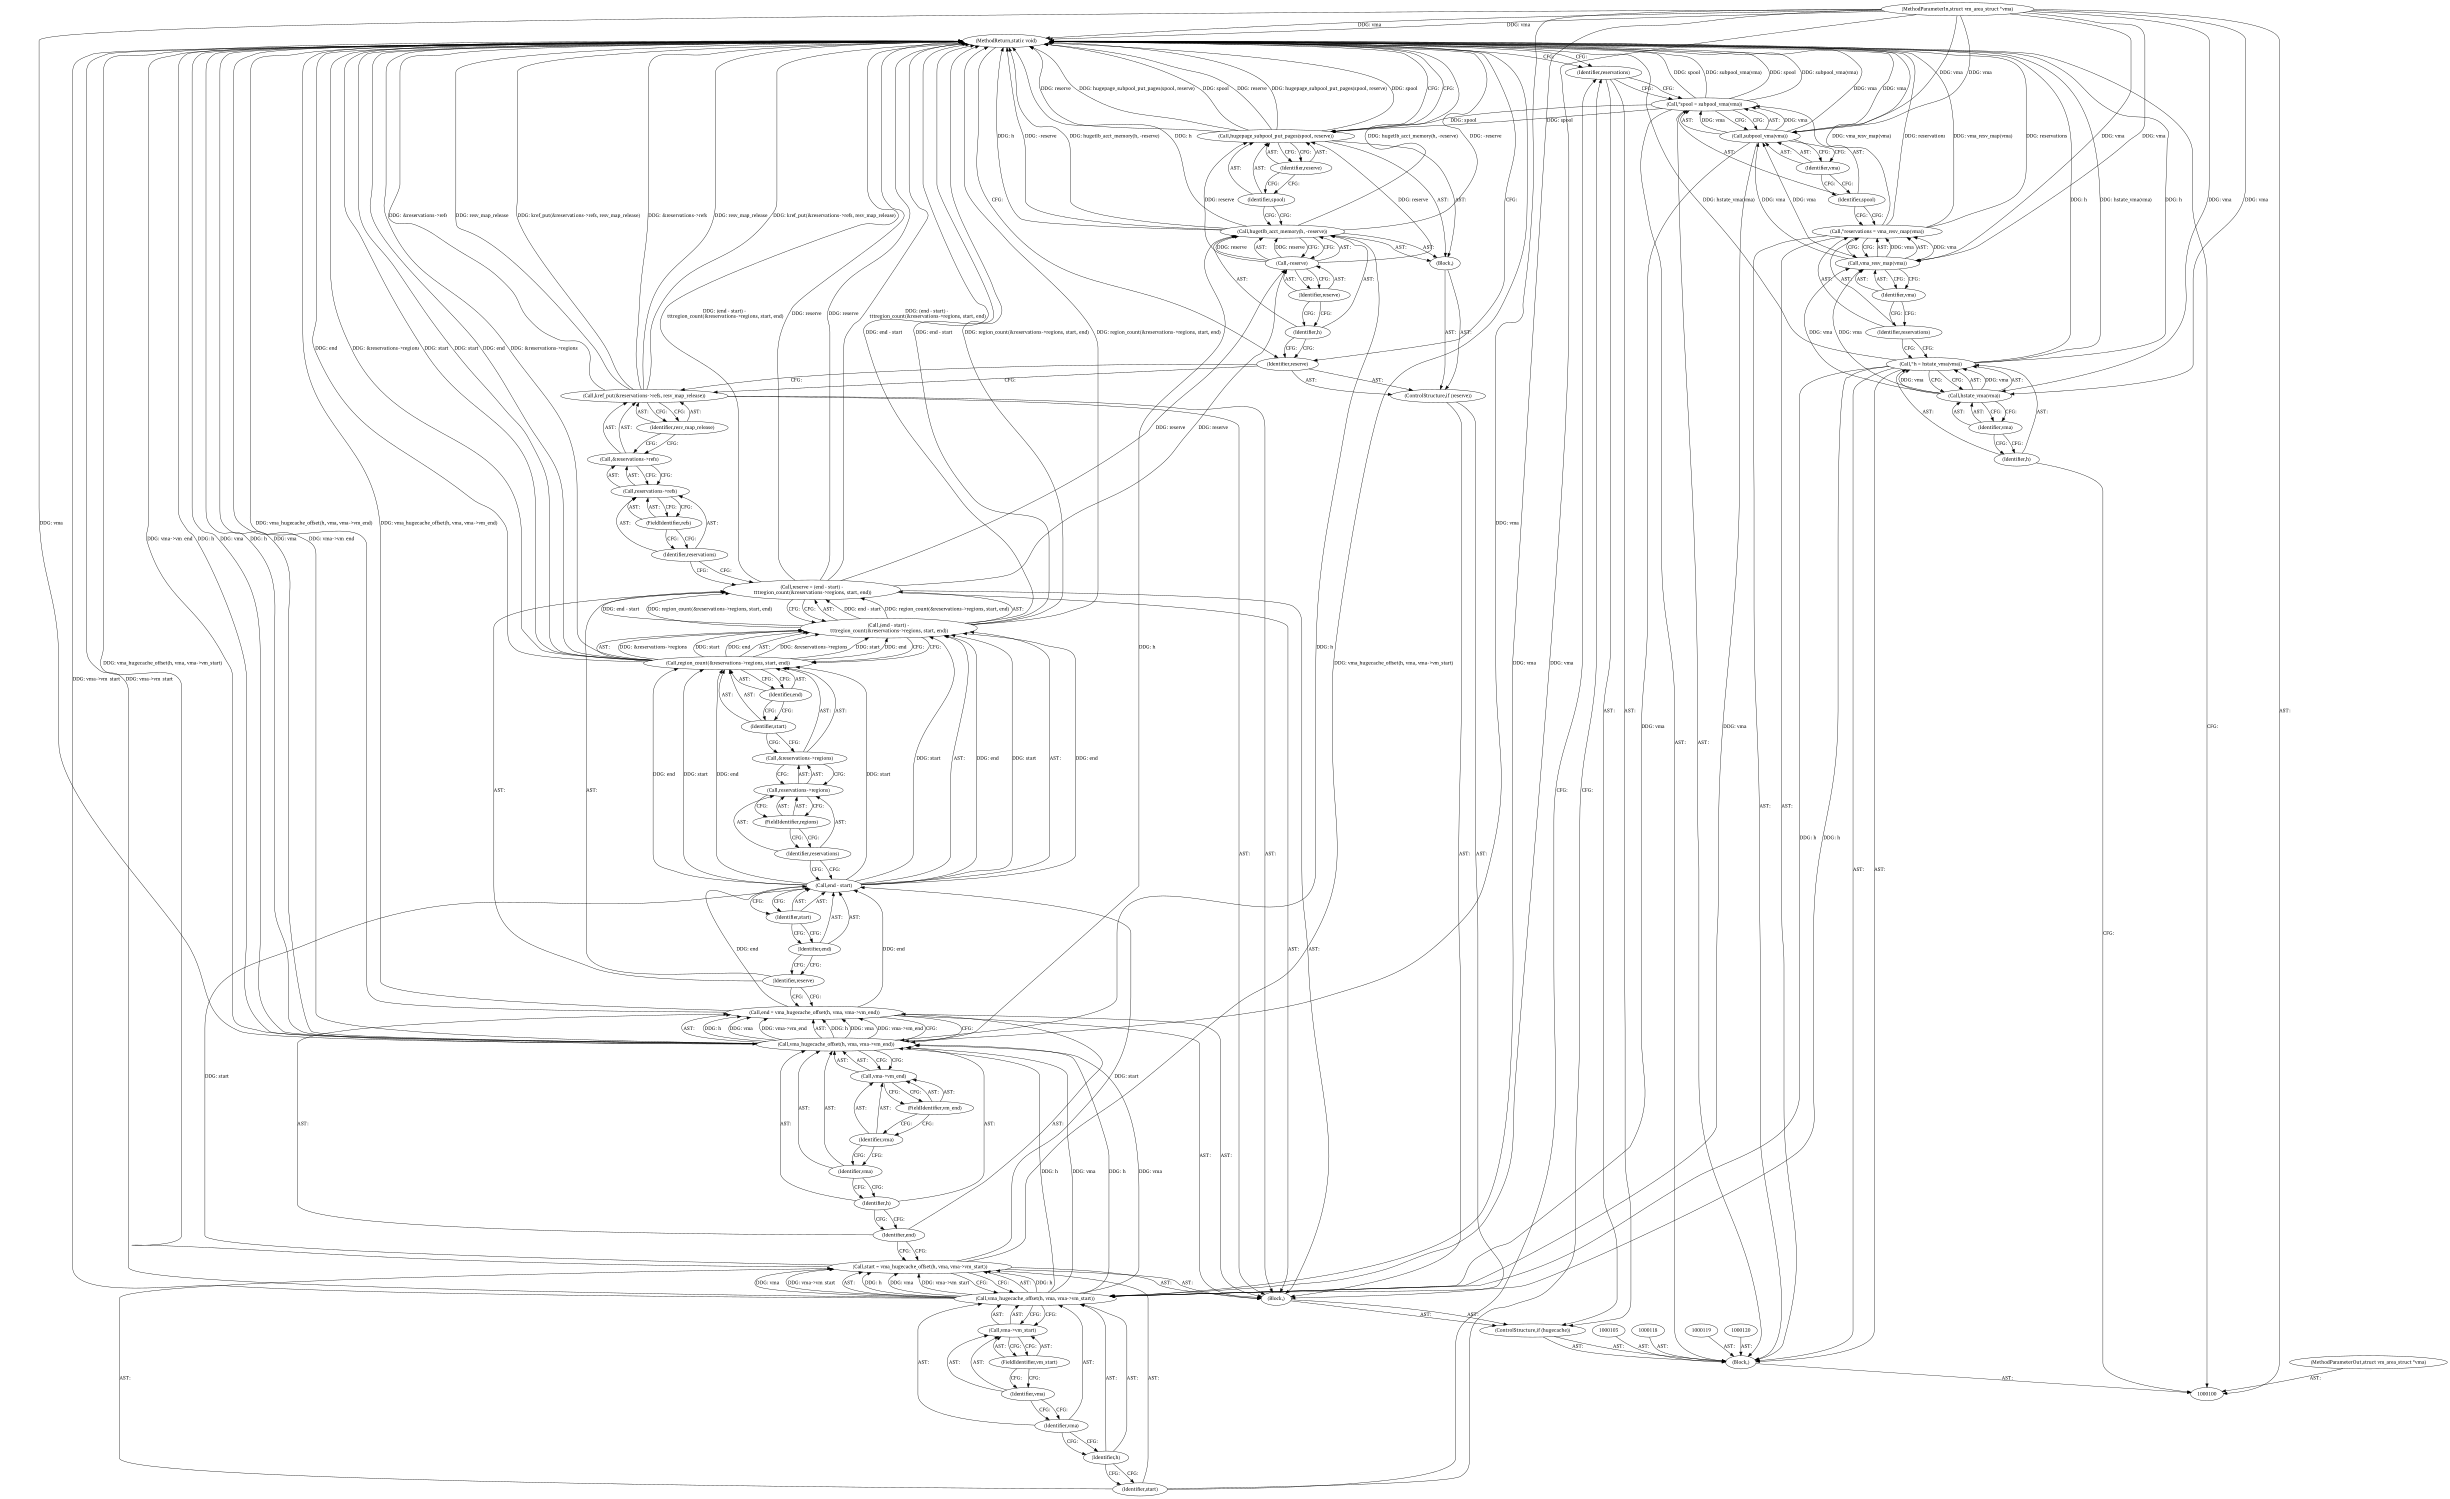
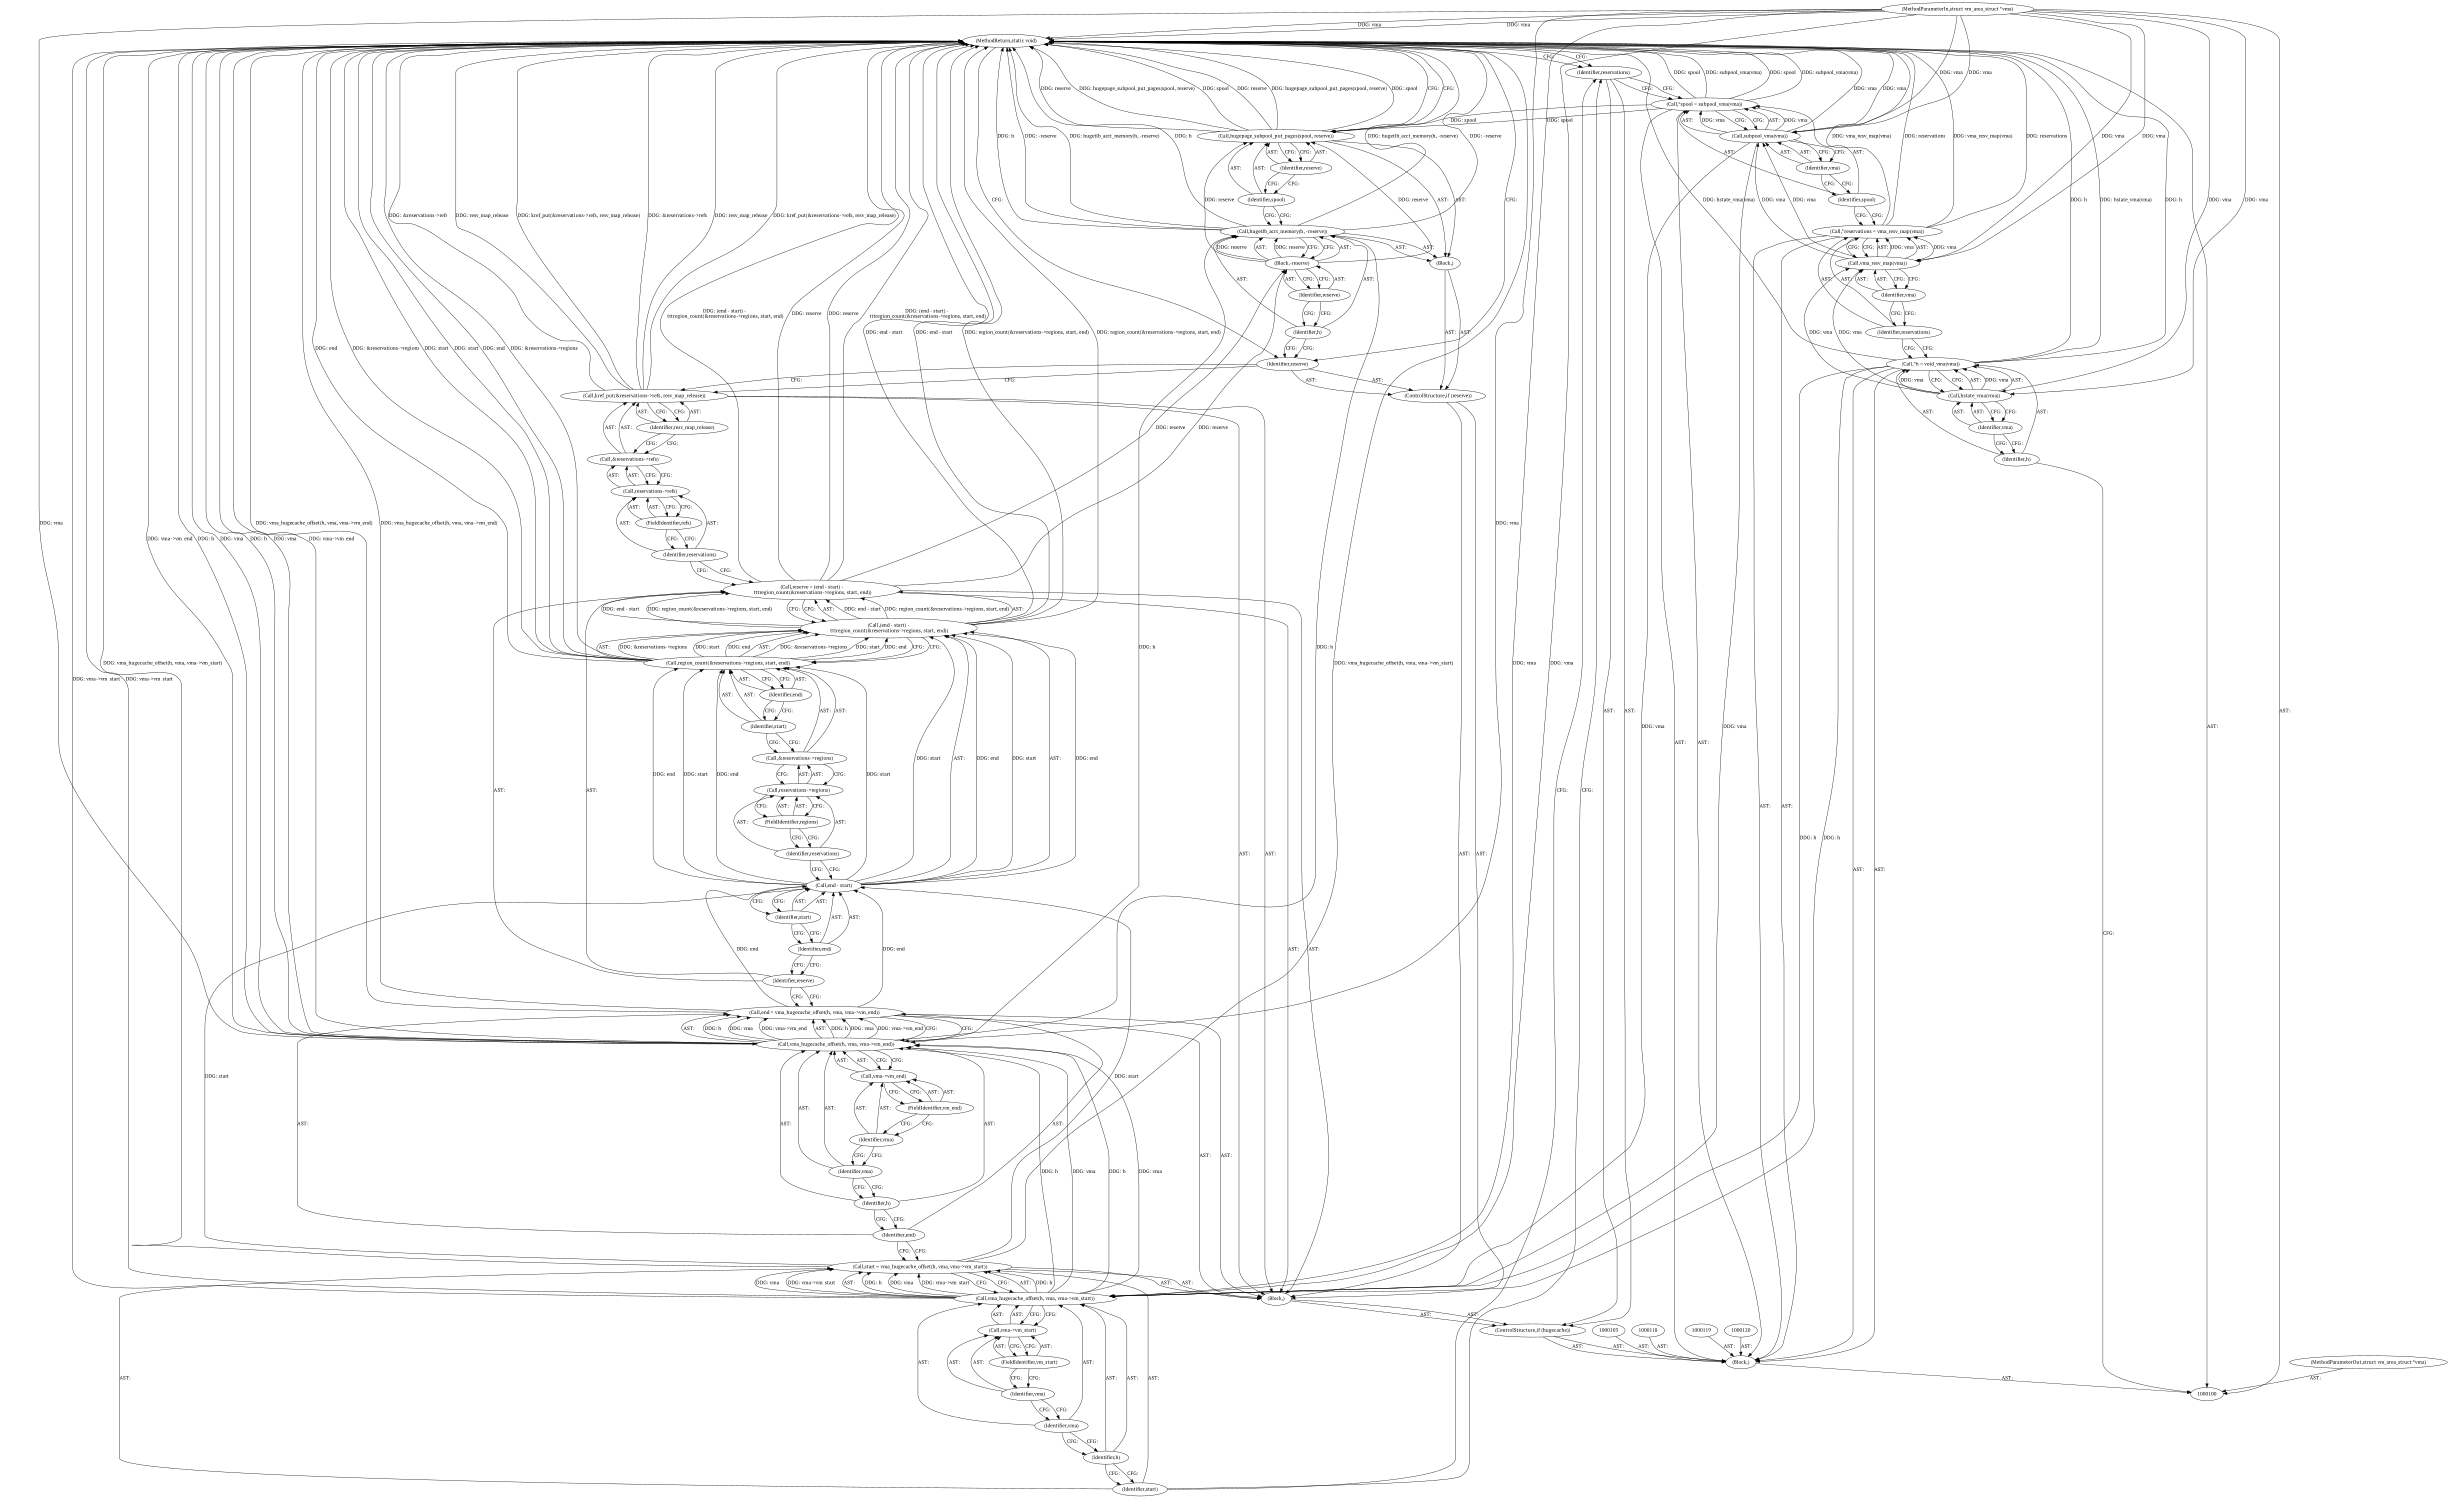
node "(Call,-reserve)": label "(Call,-reserve)" -> "(Block,-reserve)"
node "(Call,*h = hstate_vma(vma))": label "(Call,*h = hstate_vma(vma))" -> "(Call,*h = void_vma(vma))"
edge "(MethodReturn,static void)" -> "1000100": label "CFG: " -> "AST: "
